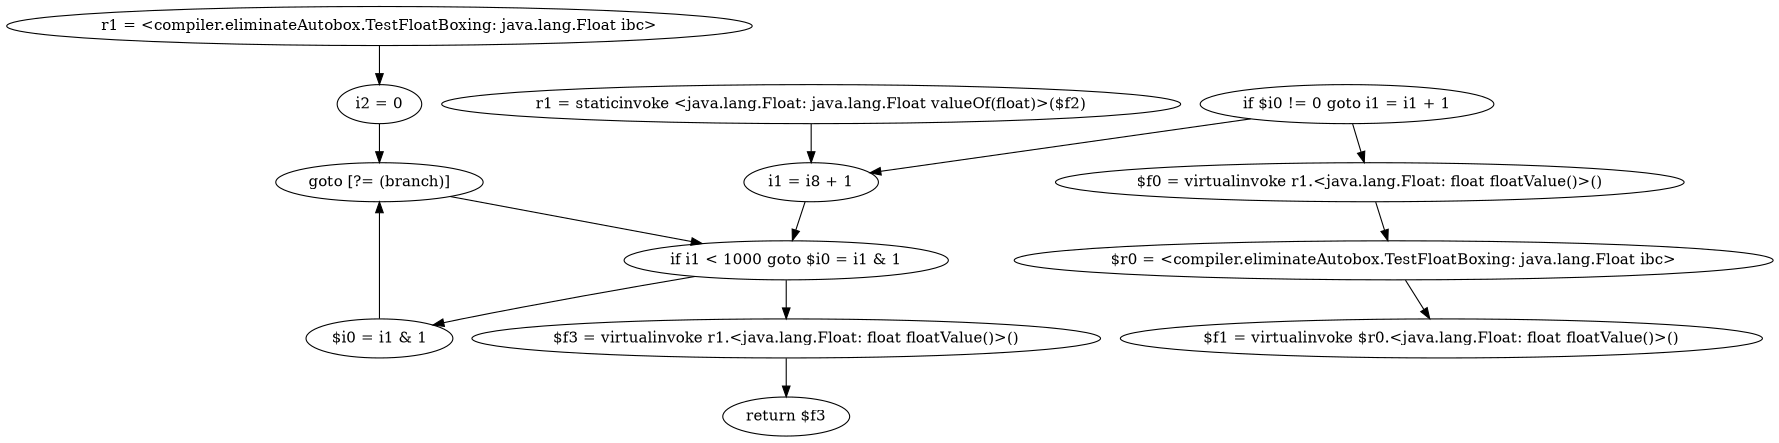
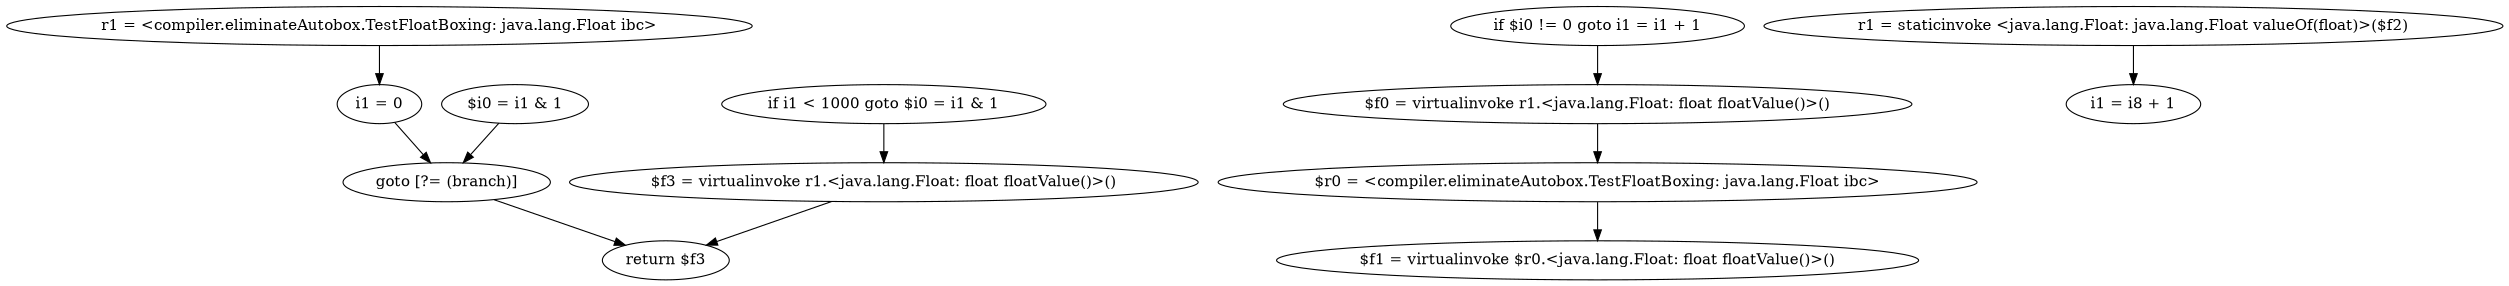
node "i2 = 0": label "i2 = 0" -> "i1 = 0"
edge "if $i0 != 0 goto i1 = i1 + 1" -> "i1 = i8 + 1": removed
edge "i1 = i8 + 1" -> "if i1 < 1000 goto $i0 = i1 & 1": removed
edge "goto [?= (branch)]" -> "if i1 < 1000 goto $i0 = i1 & 1": now "goto [?= (branch)]" -> "return $f3"
edge "if i1 < 1000 goto $i0 = i1 & 1" -> "$i0 = i1 & 1": removed
